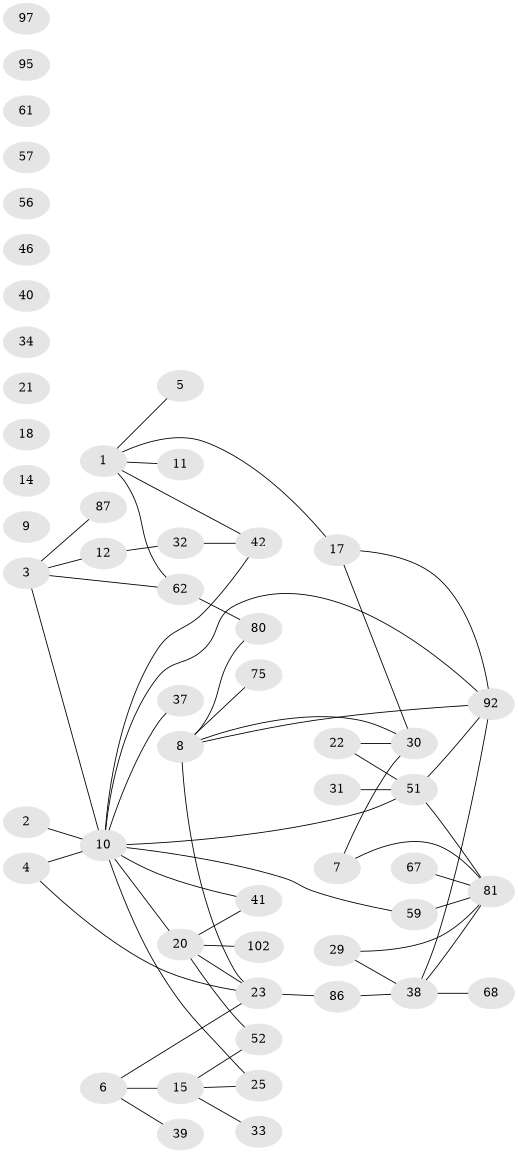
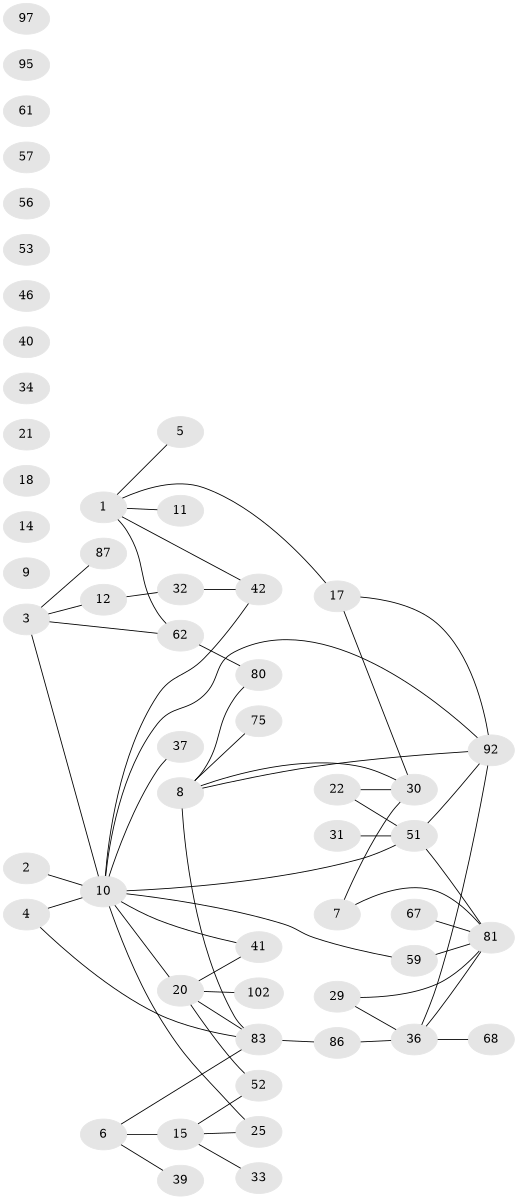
node "53": added
node "23": label "23" -> "83"
node "38": label "38" -> "36"
